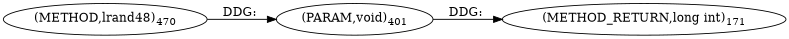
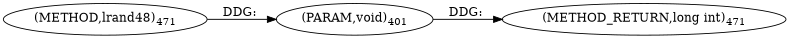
node "(METHOD,lrand48)": text "470" -> "471"
node "(METHOD_RETURN,long int)": text "171" -> "471"
